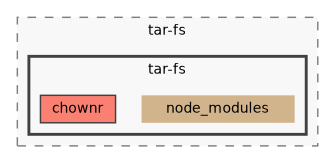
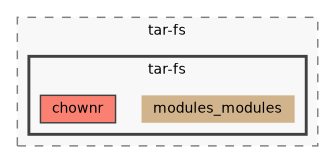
node "node_modules": label "node_modules" -> "modules_modules"
